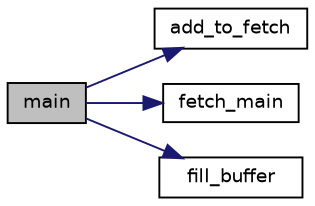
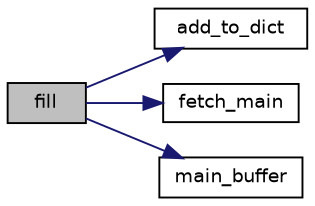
node "add_to_fetch": label "add_to_fetch" -> "add_to_dict"
node "main": label "main" -> "fill"
node "fill_buffer": label "fill_buffer" -> "main_buffer"
